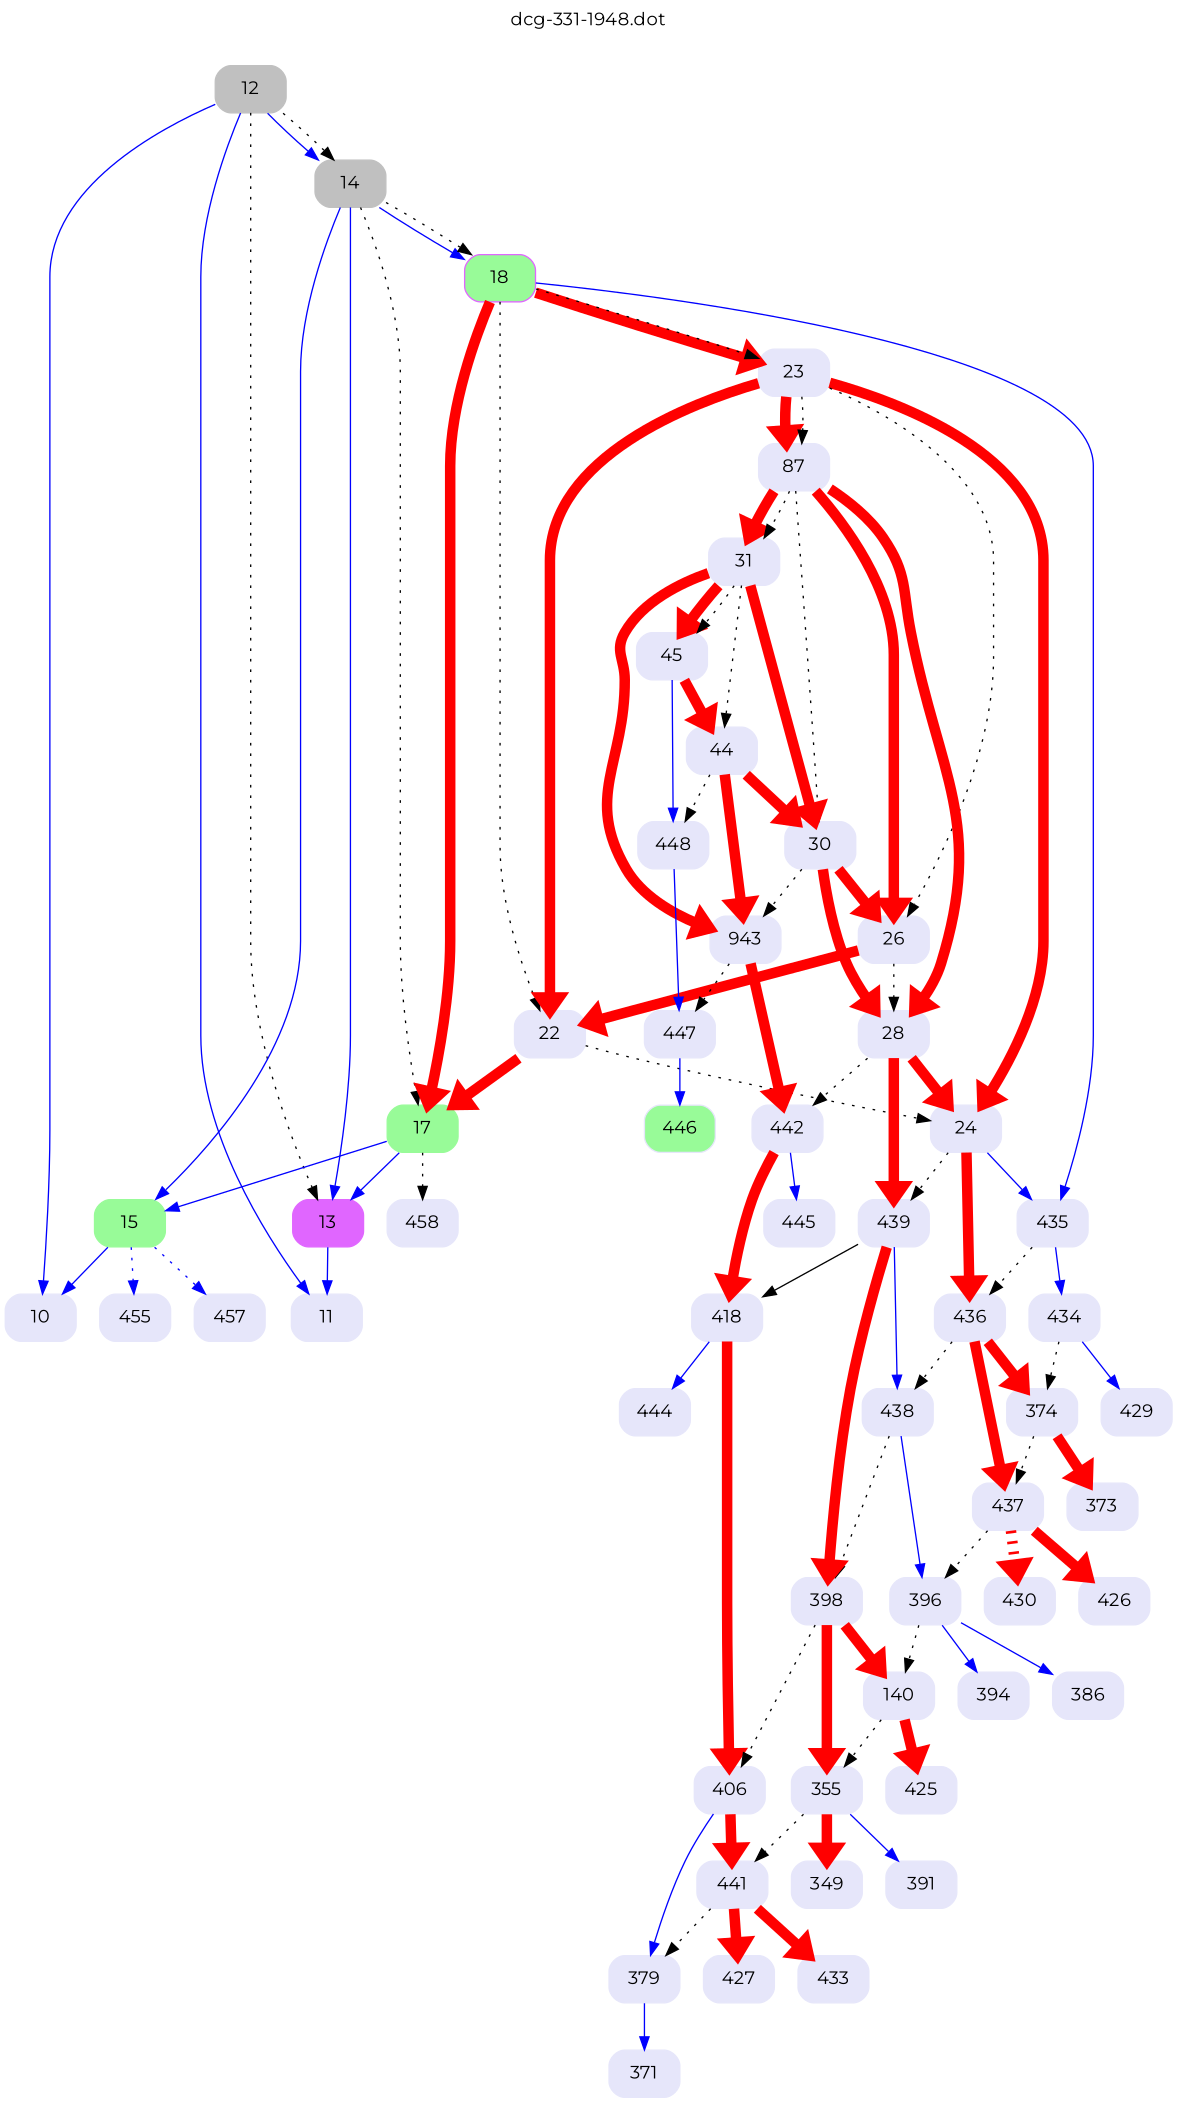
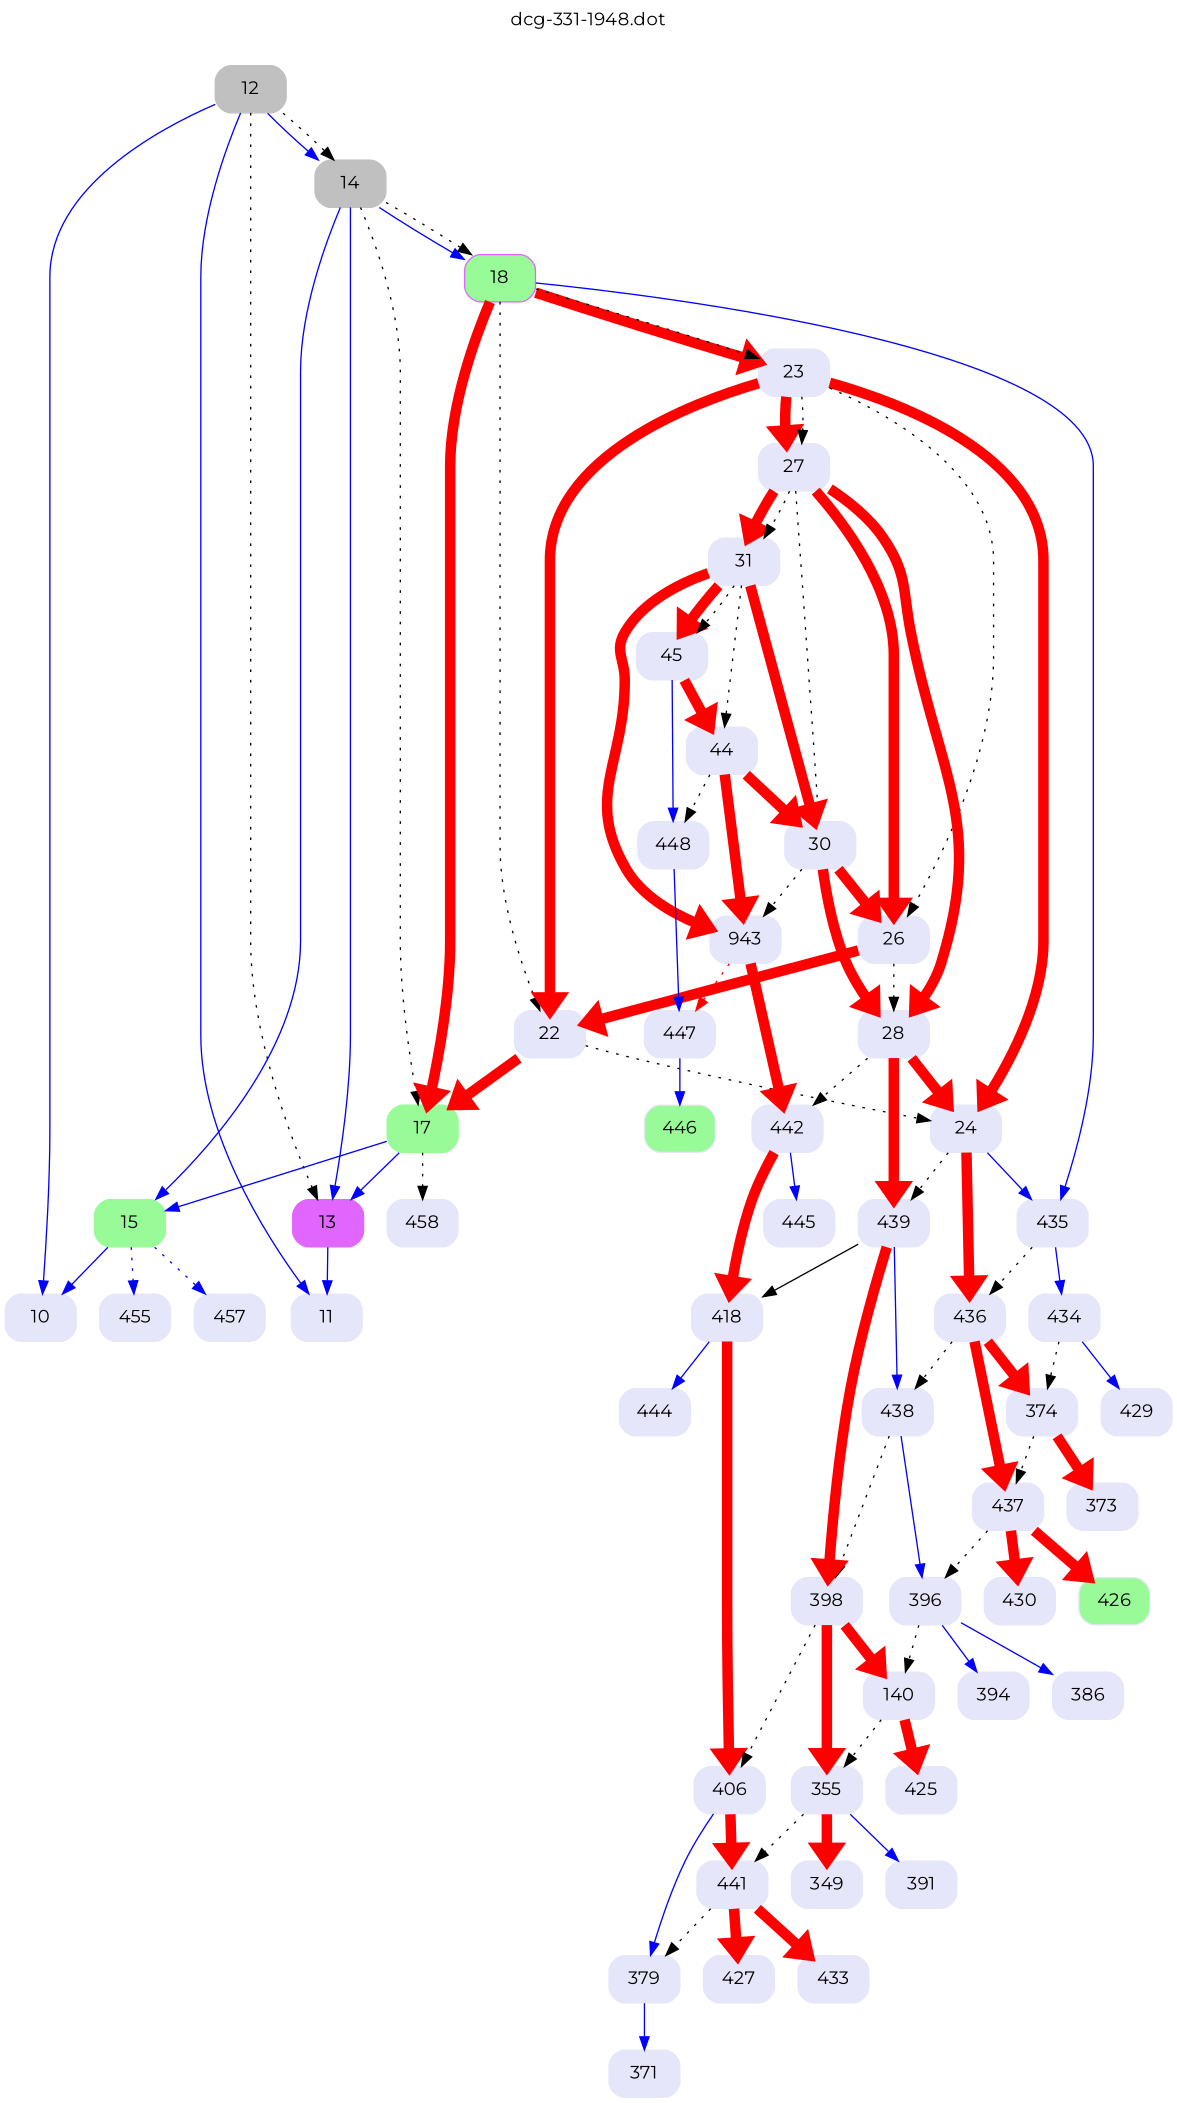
node "87": label "87" -> "27"
edge "943" -> "447": color black -> red
edge "437" -> "430": style dotted -> solid
node "426": fillcolor lavender -> palegreen
